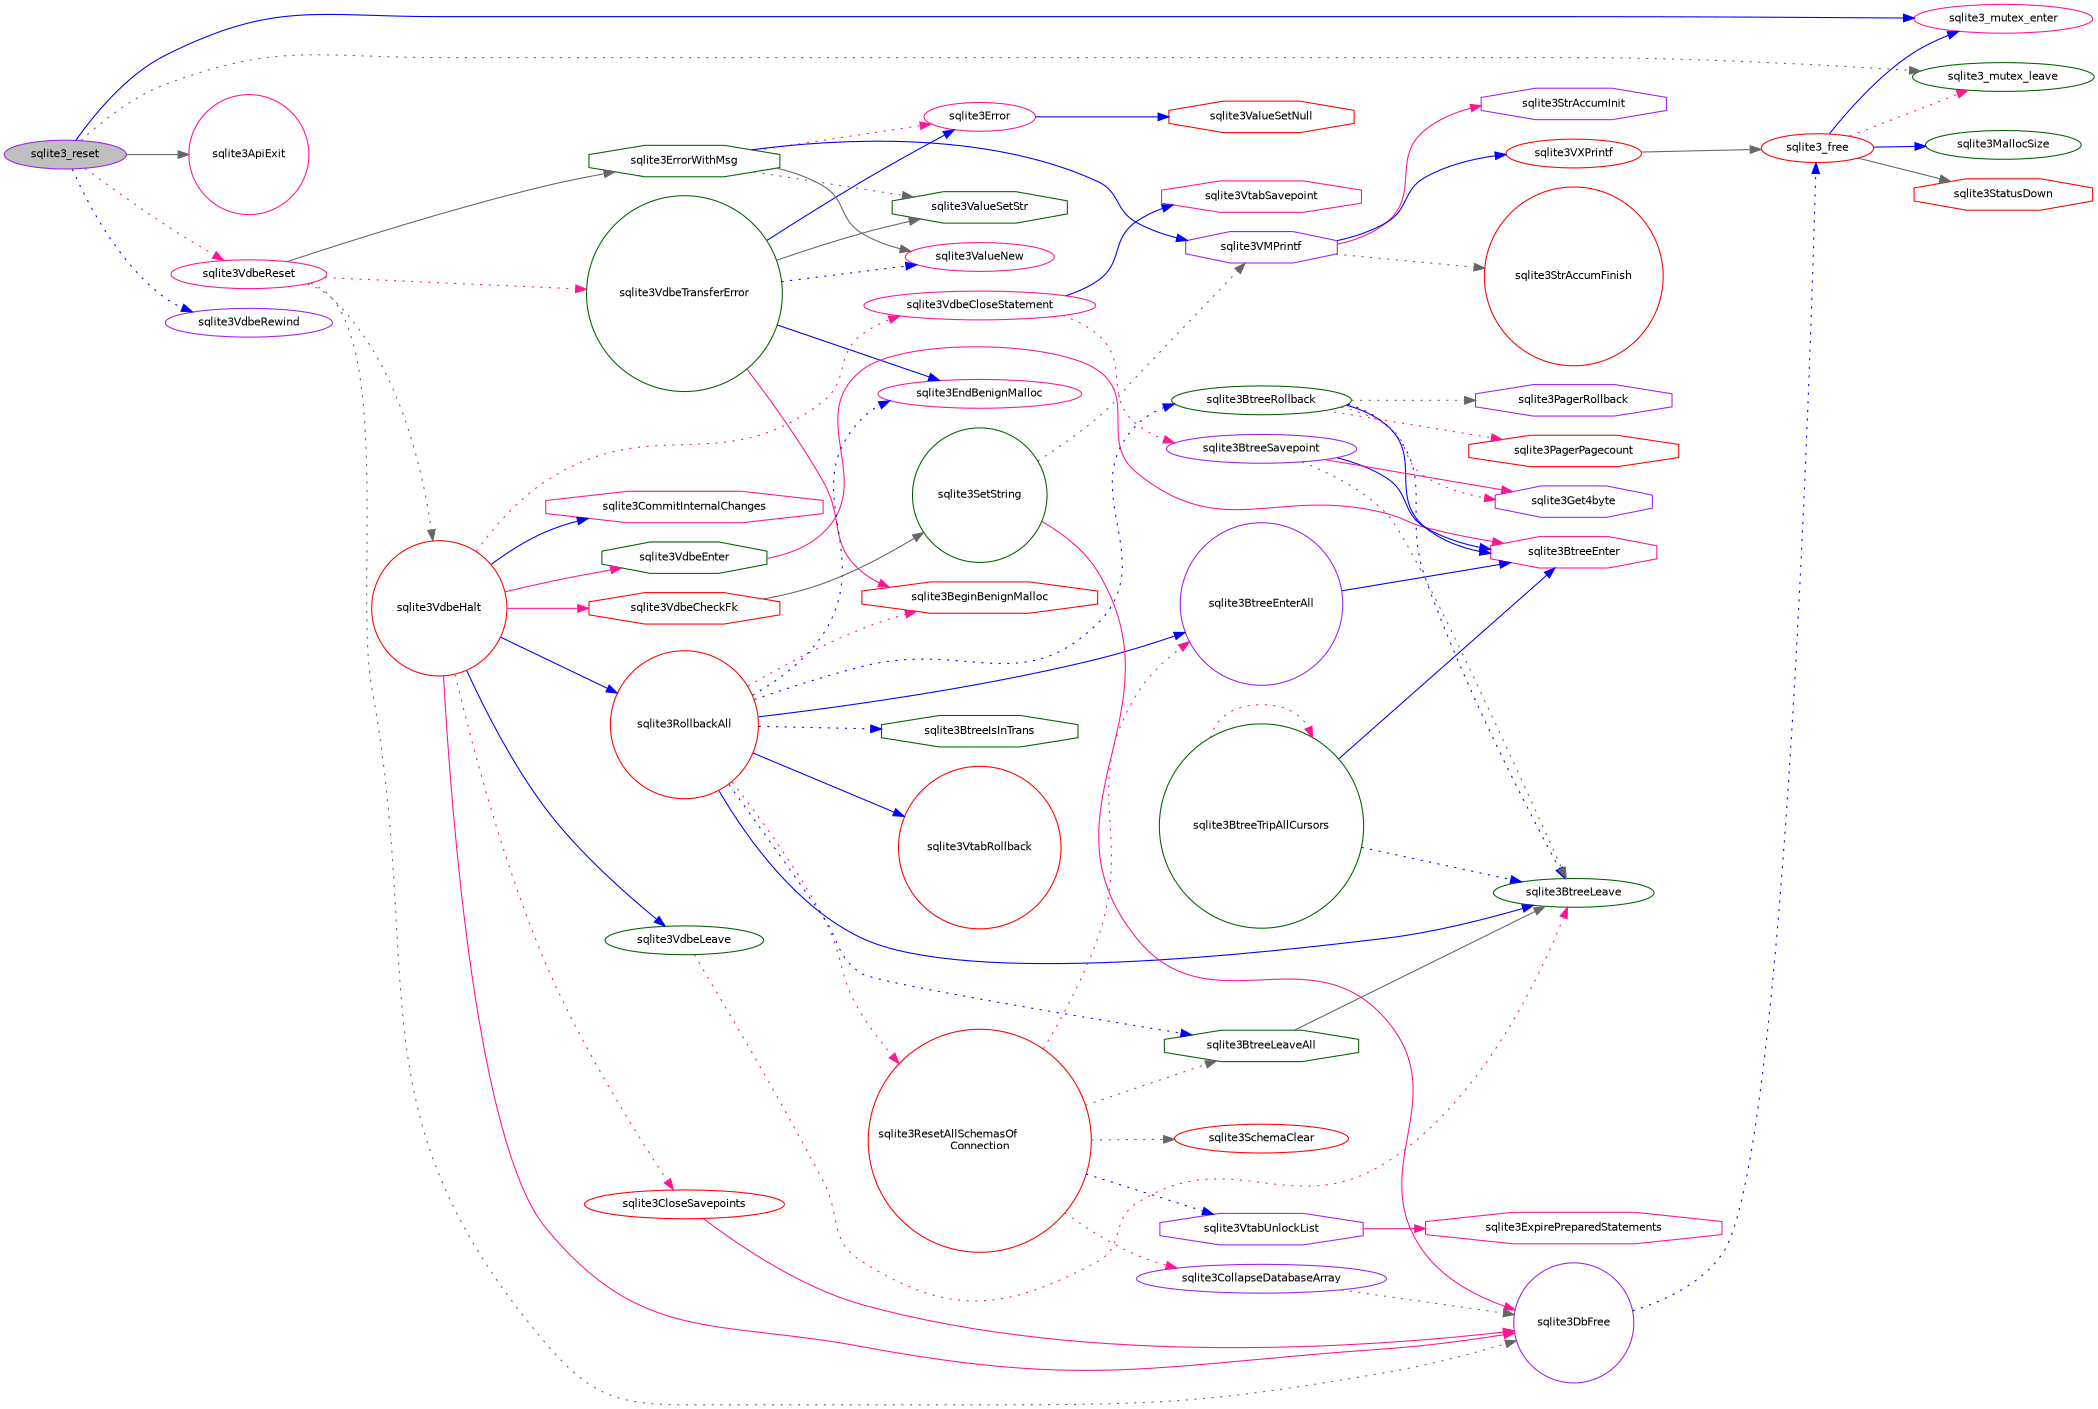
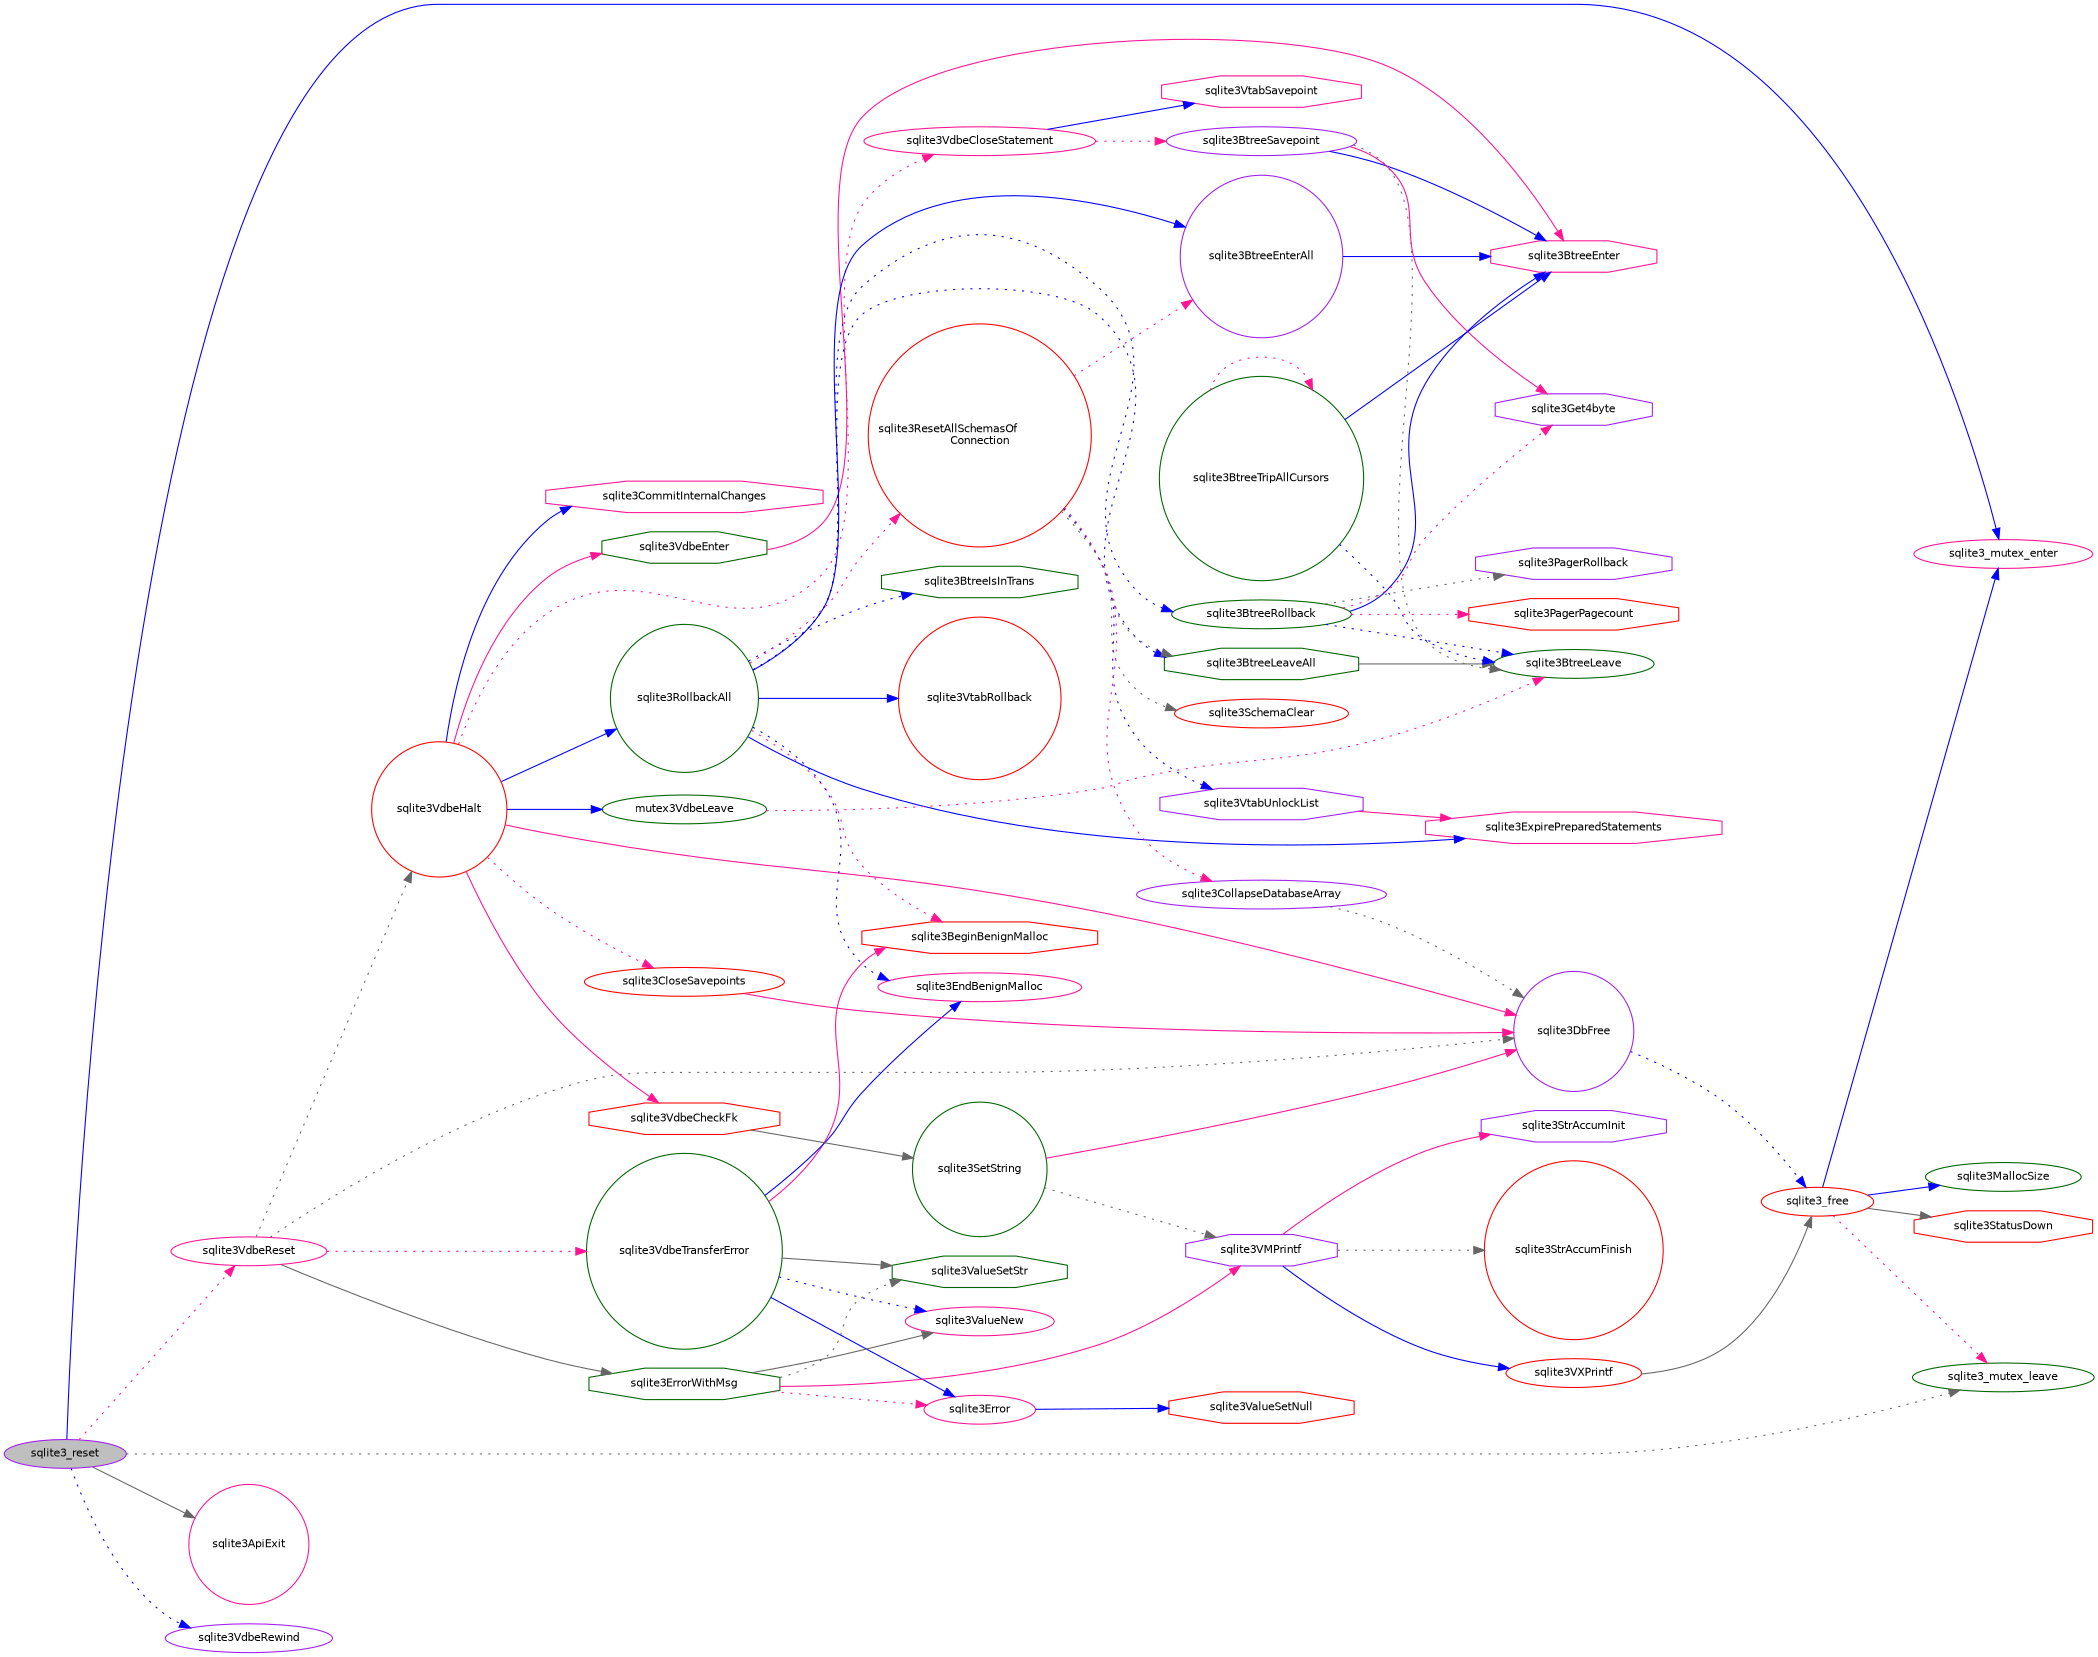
edge "sqlite3ErrorWithMsg" -> "sqlite3VMPrintf": color blue -> deeppink
node "sqlite3RollbackAll": color red -> darkgreen
node "sqlite3VdbeLeave": label "sqlite3VdbeLeave" -> "mutex3VdbeLeave"
edge "sqlite3RollbackAll" -> "sqlite3BtreeLeave": now "sqlite3RollbackAll" -> "sqlite3ExpirePreparedStatements"
